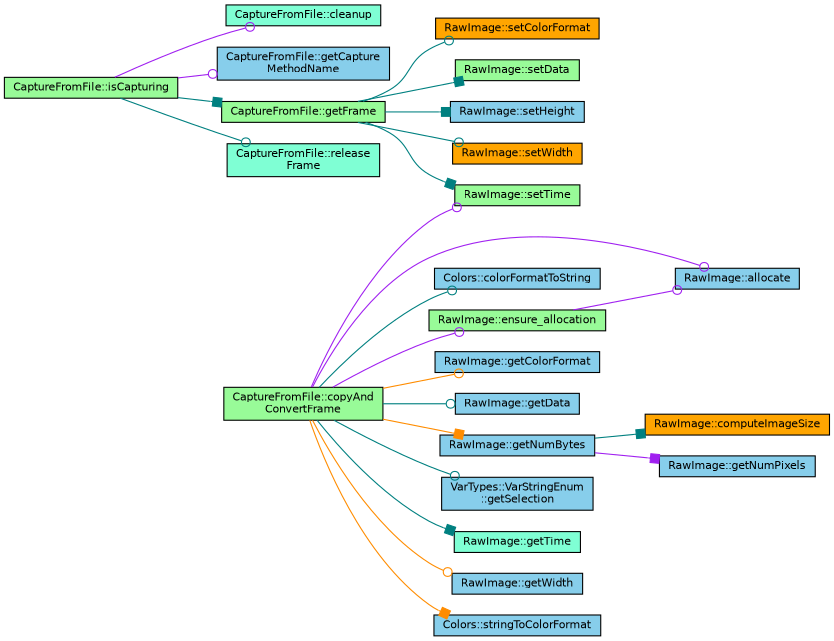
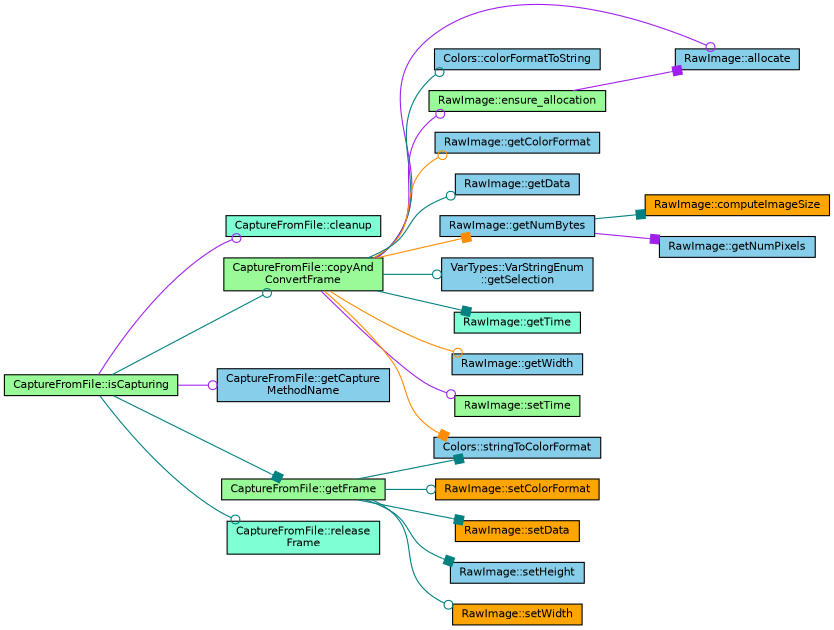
node "RawImage::setData": fillcolor palegreen -> orange
edge "CaptureFromFile::getFrame" -> "RawImage::setTime": now "CaptureFromFile::getFrame" -> "Colors::stringToColorFormat"
edge "RawImage::ensure_allocation" -> "RawImage::allocate": arrowhead odot -> box
edge "CaptureFromFile::isCapturing" -> "CaptureFromFile::copyAnd ConvertFrame": added
